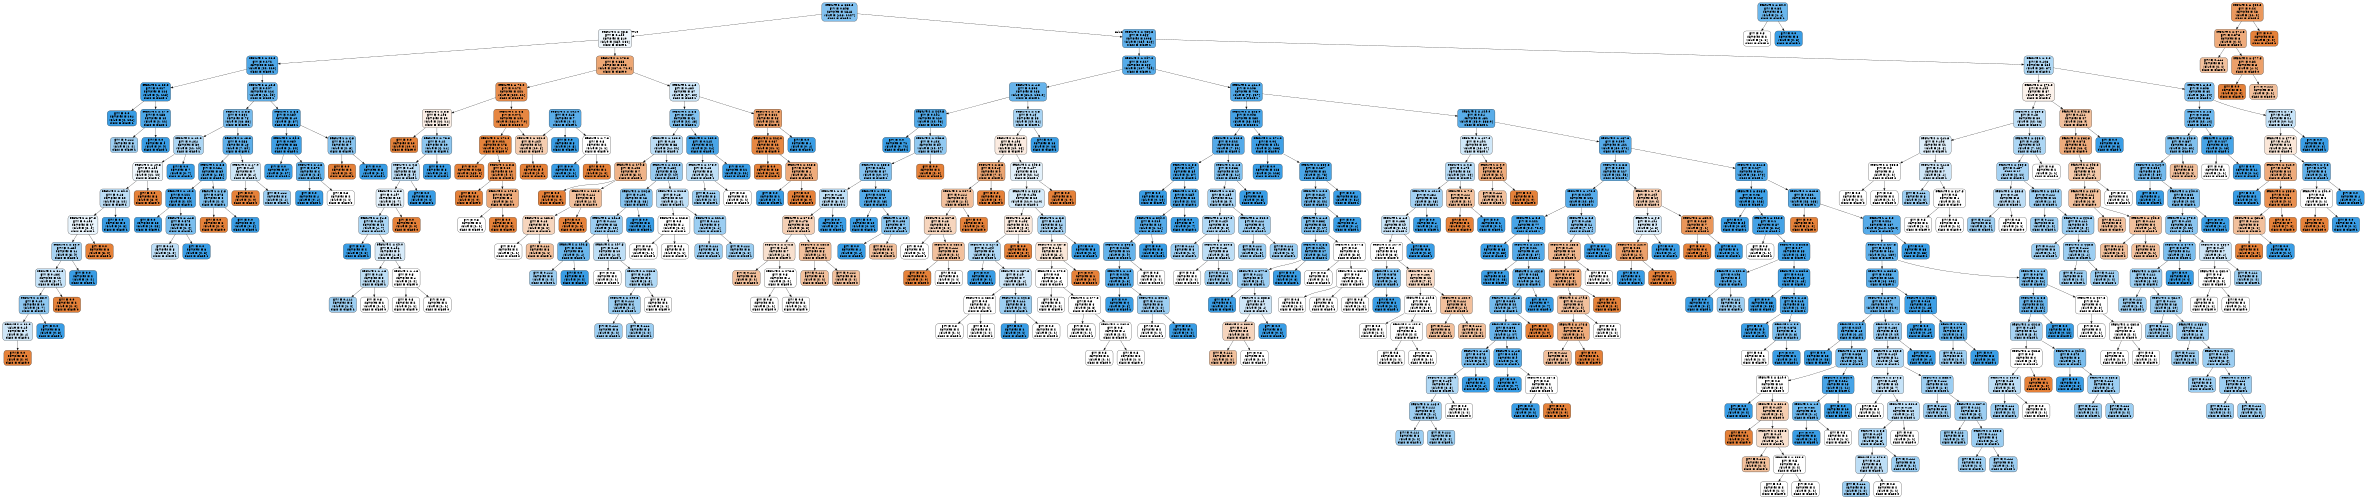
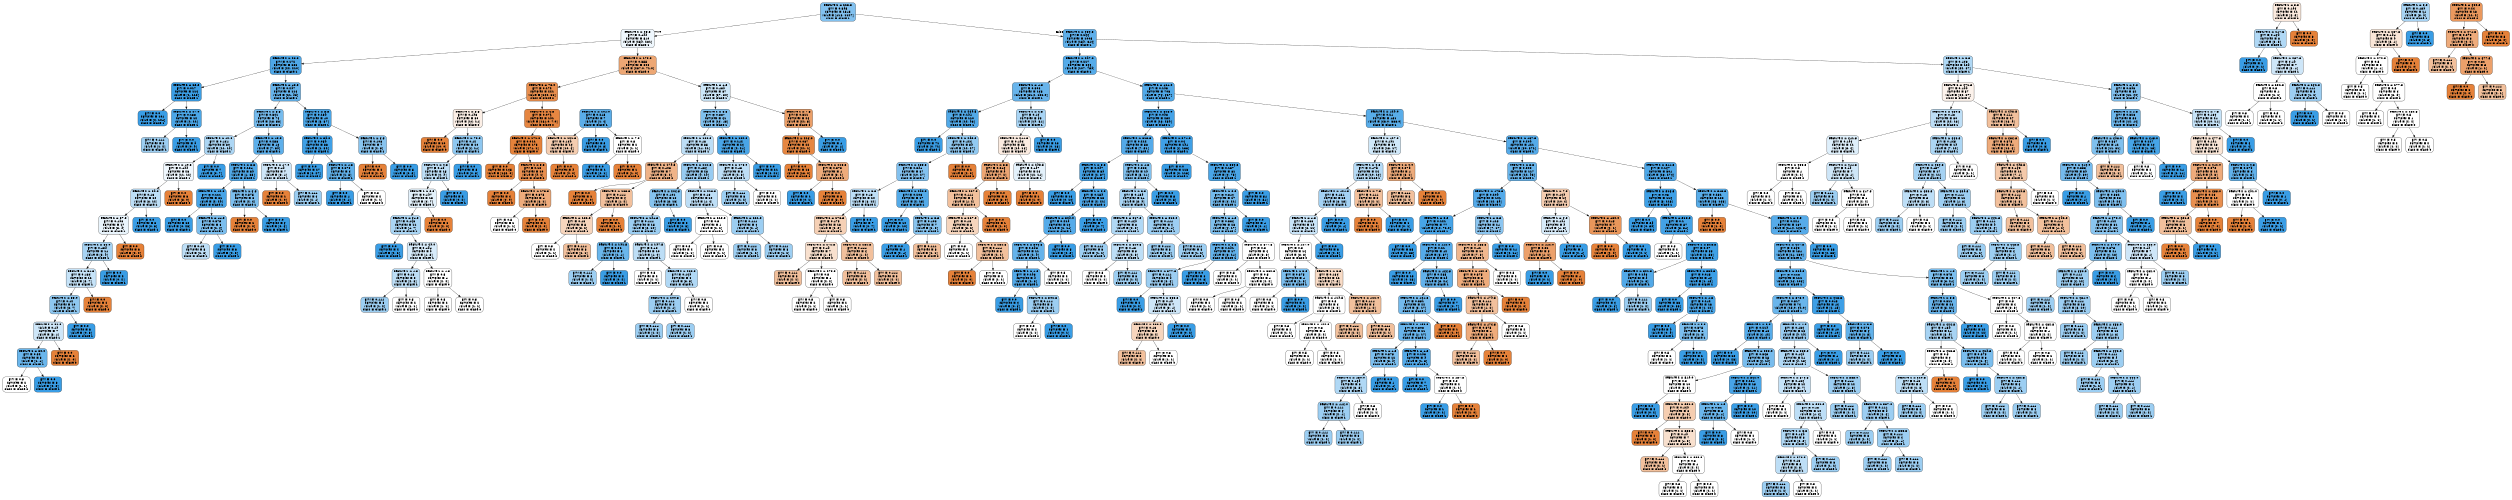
node "Feature 2 ≤ 656.5": text "class = 17" -> "samples = 17"
node "Feature 2 ≤ 266.5": removed
node "Feature 2 ≤ 33.0": text "class = Clase 1" -> "value = Clase 1"
edge "Feature 2 ≤ 31.5" -> "Feature 2 ≤ 30.0": added
